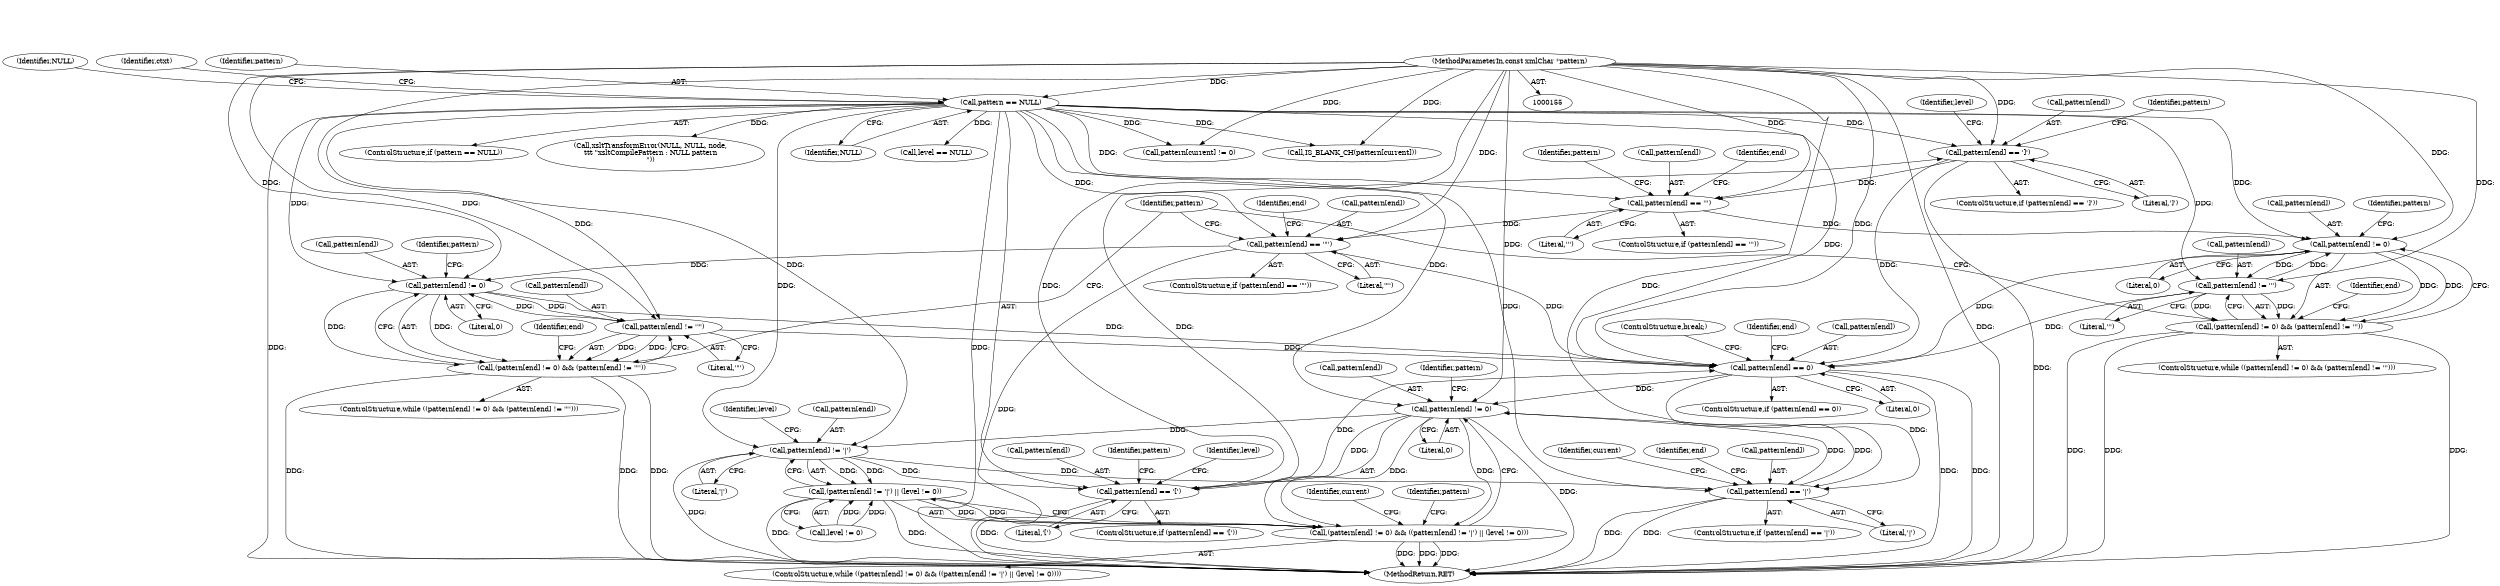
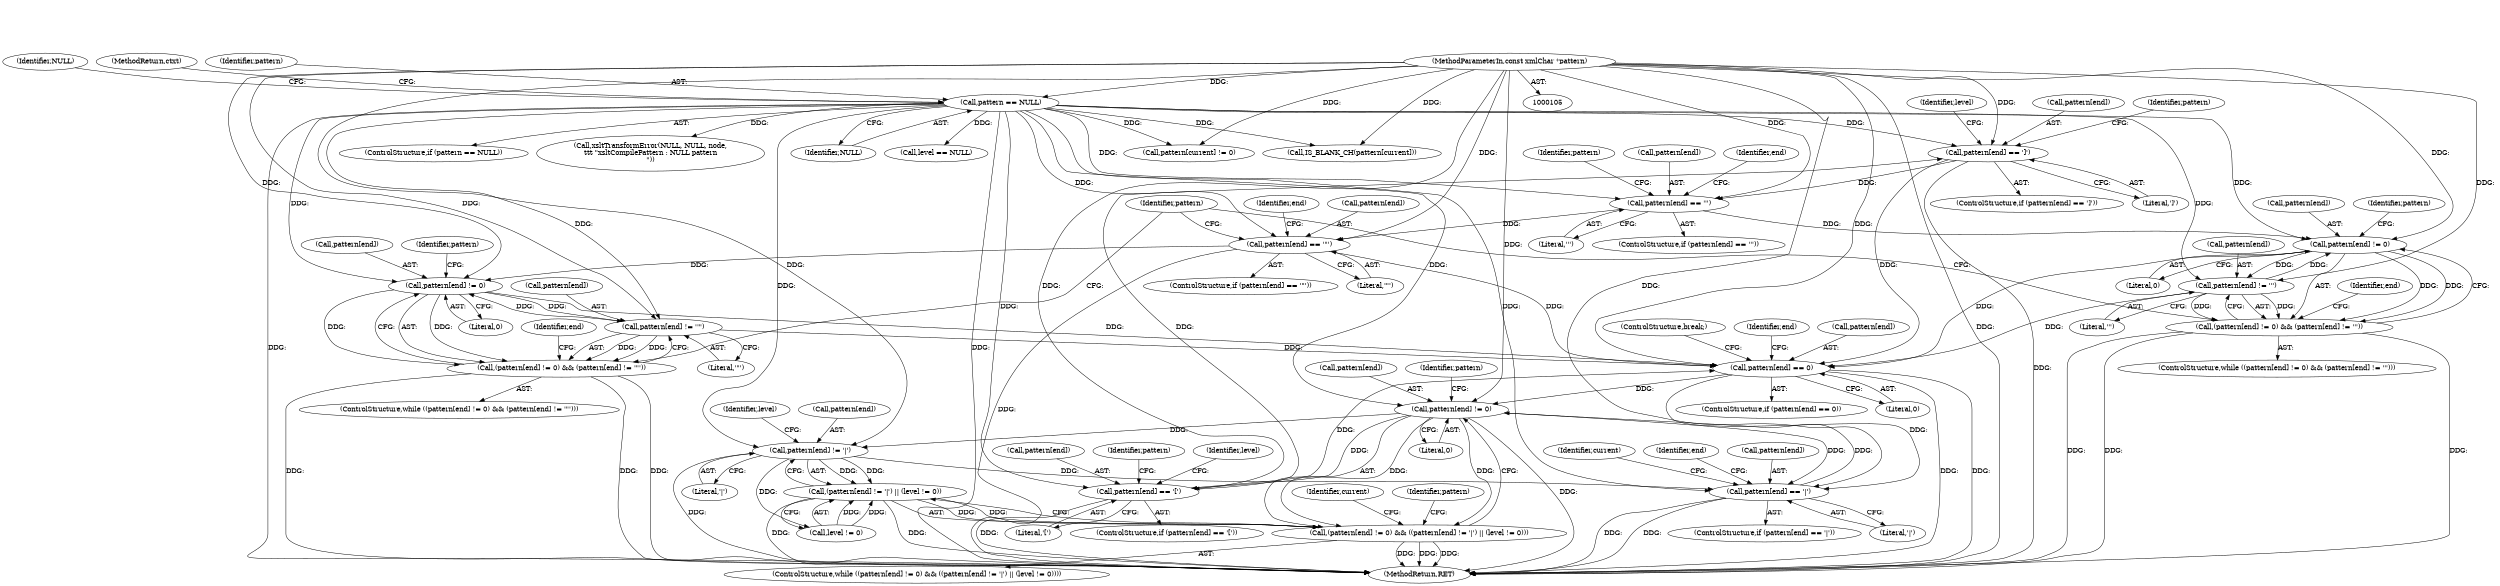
node "(Identifier,ctxt)": label "(Identifier,ctxt)" -> "(MethodReturn,ctxt)"
node "1000155": label "1000155" -> "1000105"
edge "(Call,pattern == NULL)" -> "(Call,pattern[end] == 0)": removed, label "DDG:"
edge "(Call,pattern == NULL)" -> "(Call,pattern[end] == '[')": label "AST: " -> "DDG: "
edge "(Call,pattern[end] != '|')" -> "(Call,pattern[end] == '[')": now "(Call,pattern[end] != '|')" -> "(Call,level != 0)"
